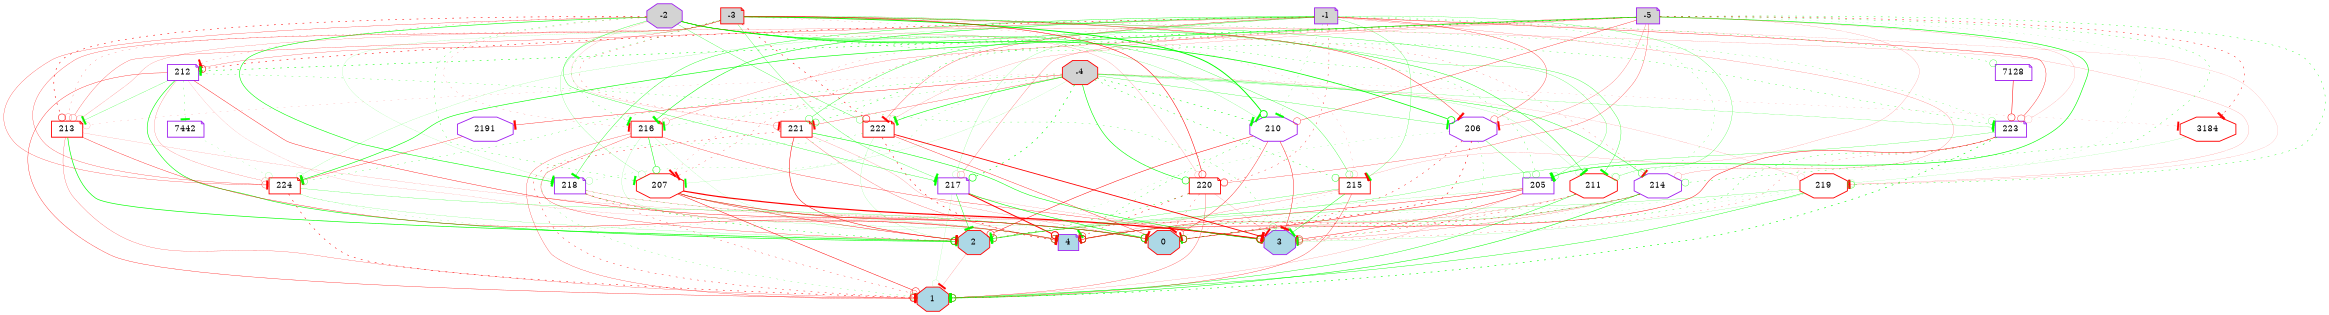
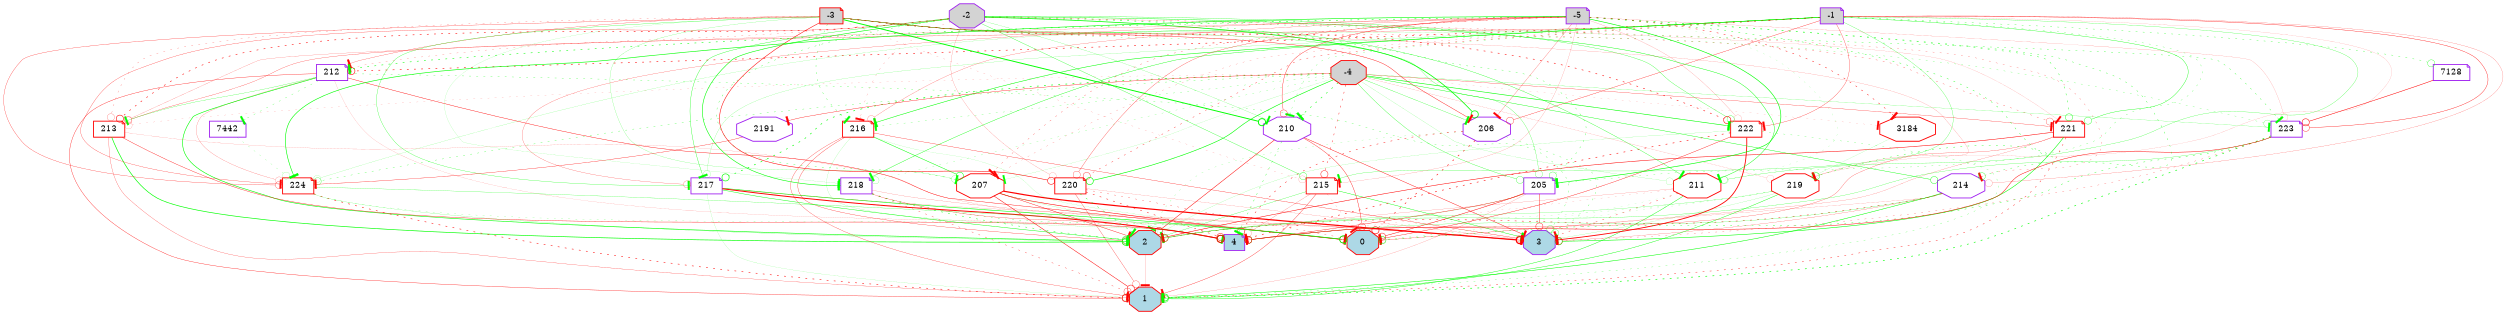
edge "-4" -> "215": color green -> red
edge "206" -> "205": now "-4" -> "205"
